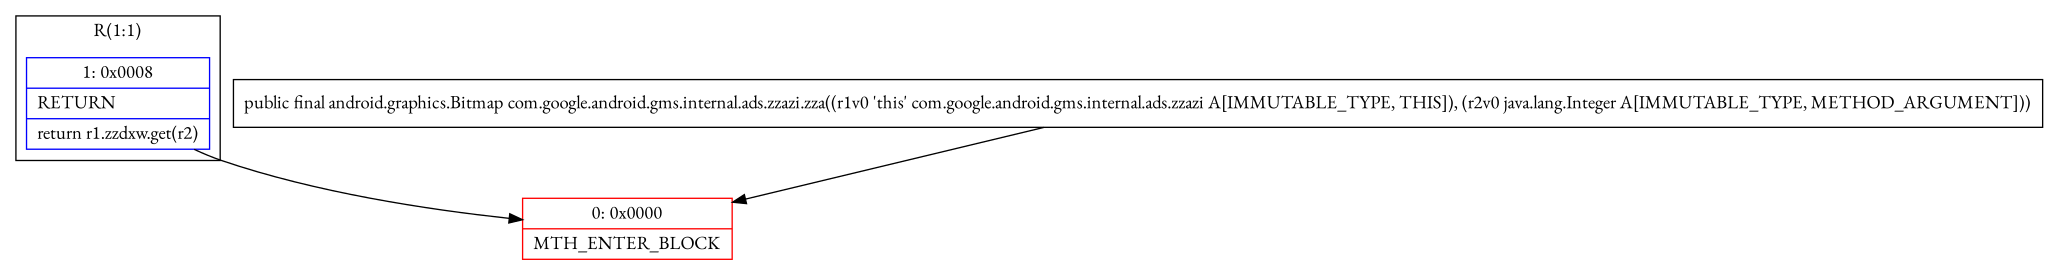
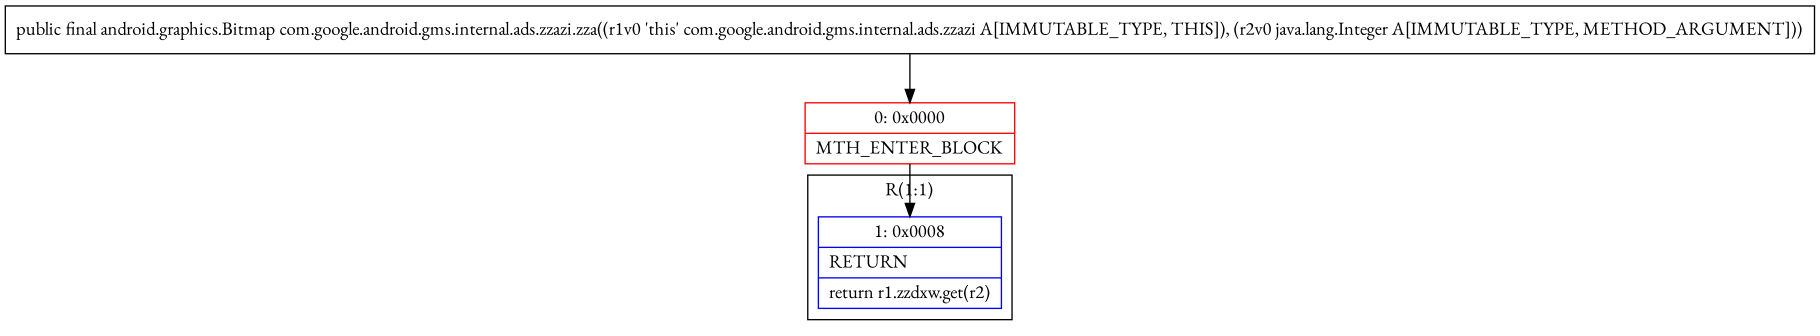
edge "1: 0x0008" -> "0: 0x0000": reversed
